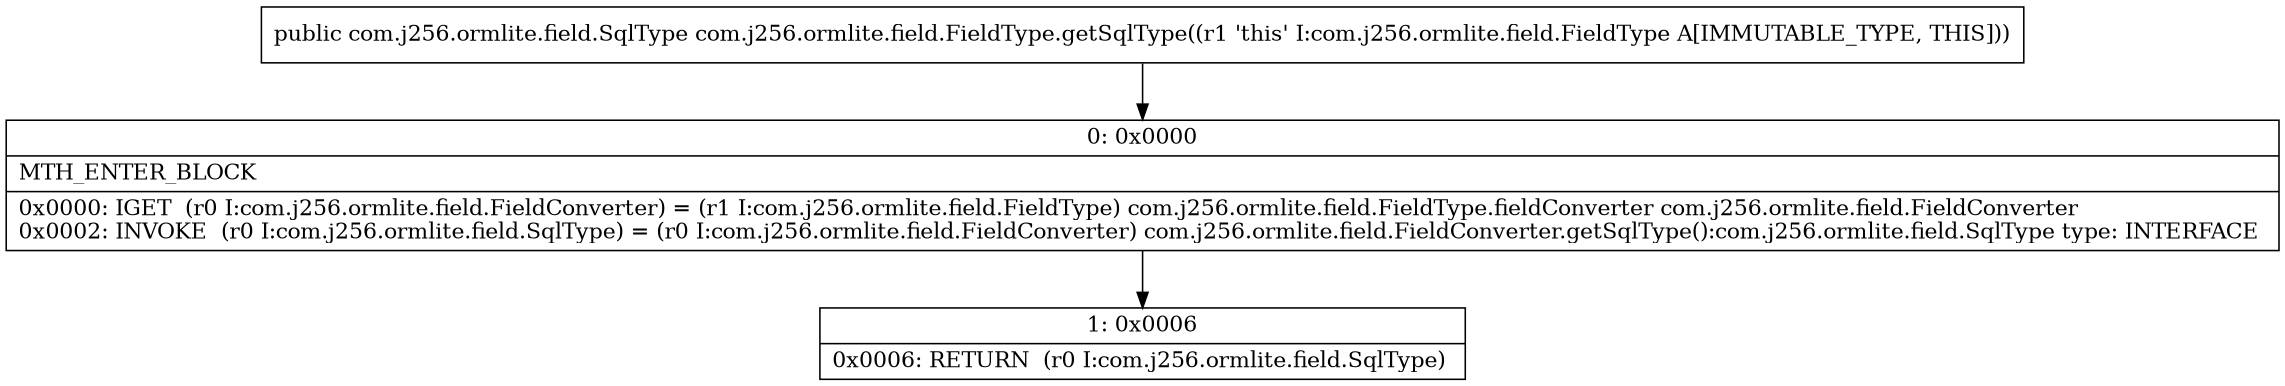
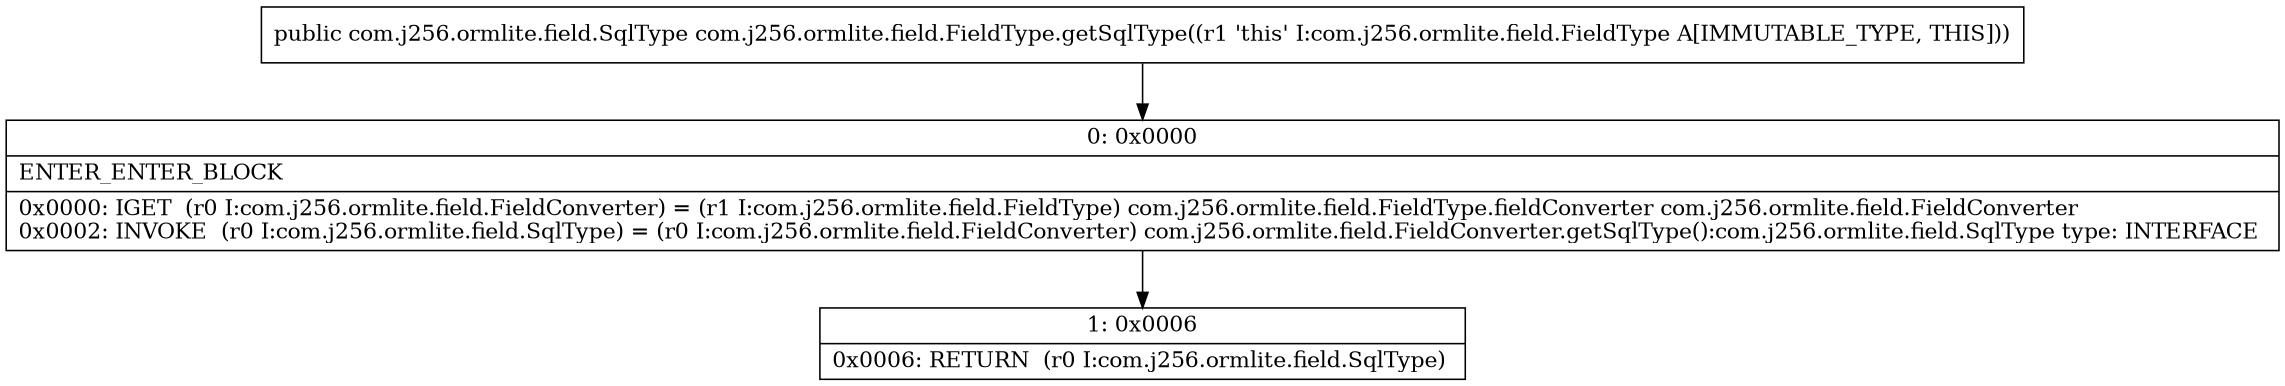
node "0: 0x0000": text "MTH_ENTER_BLOCK" -> "ENTER_ENTER_BLOCK"
